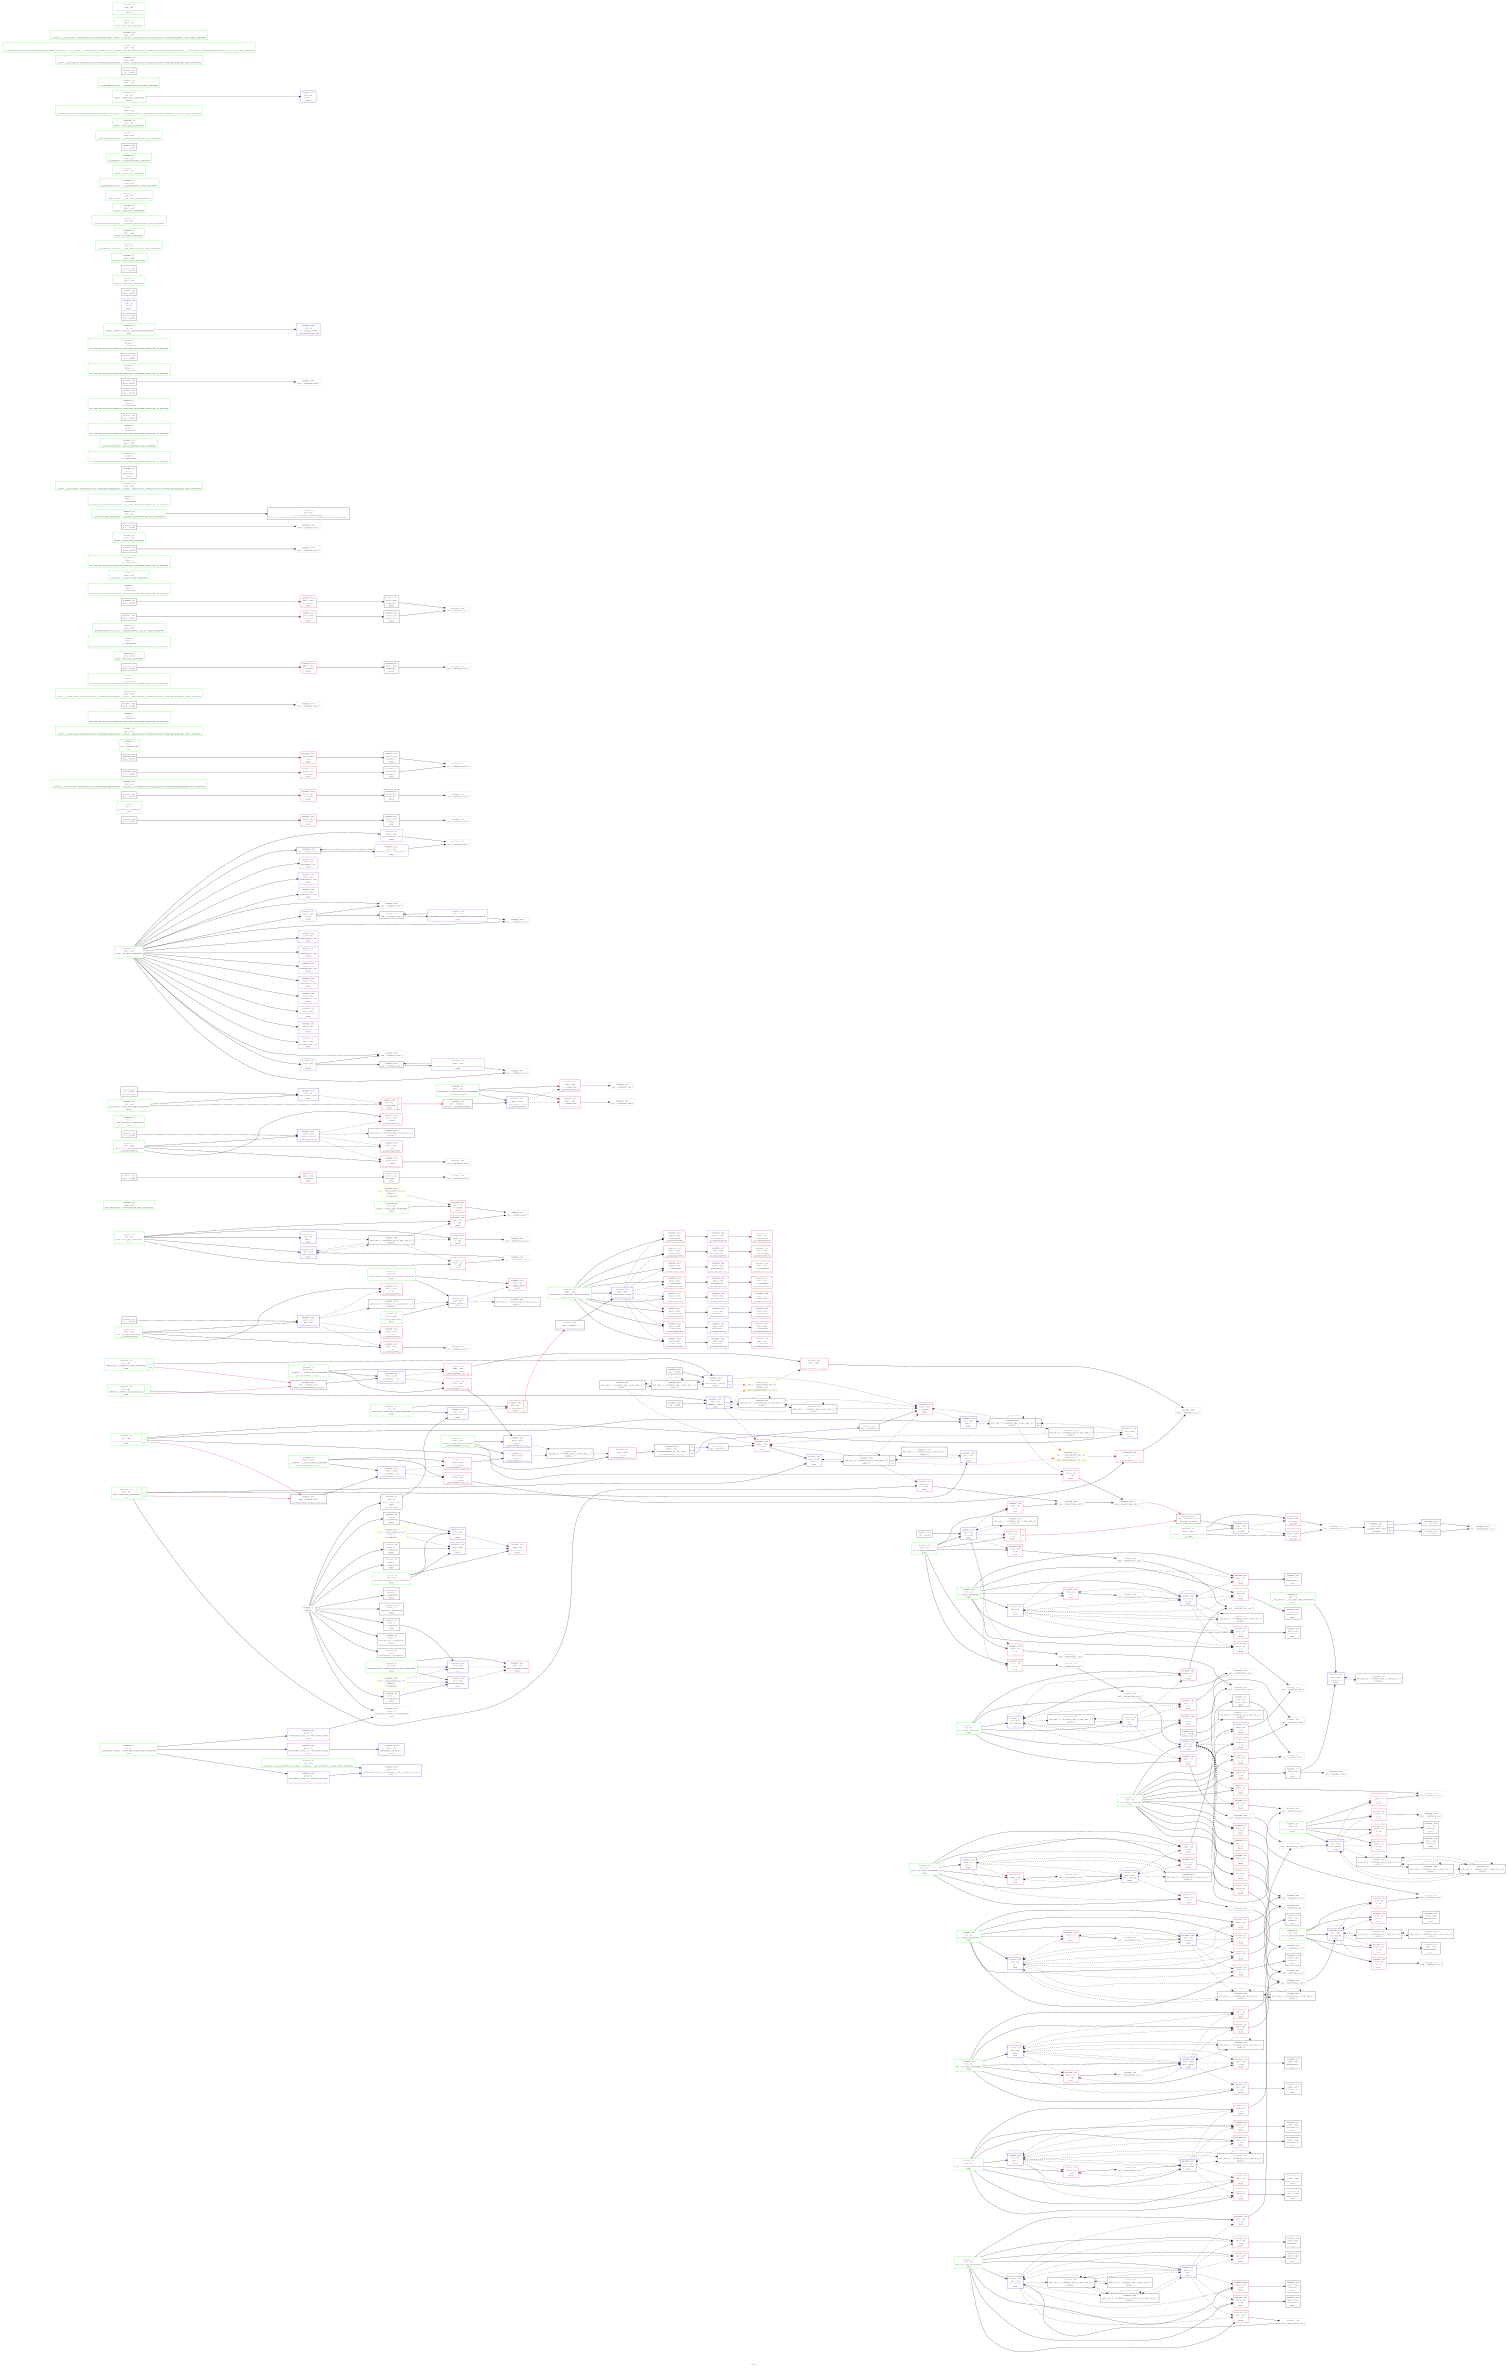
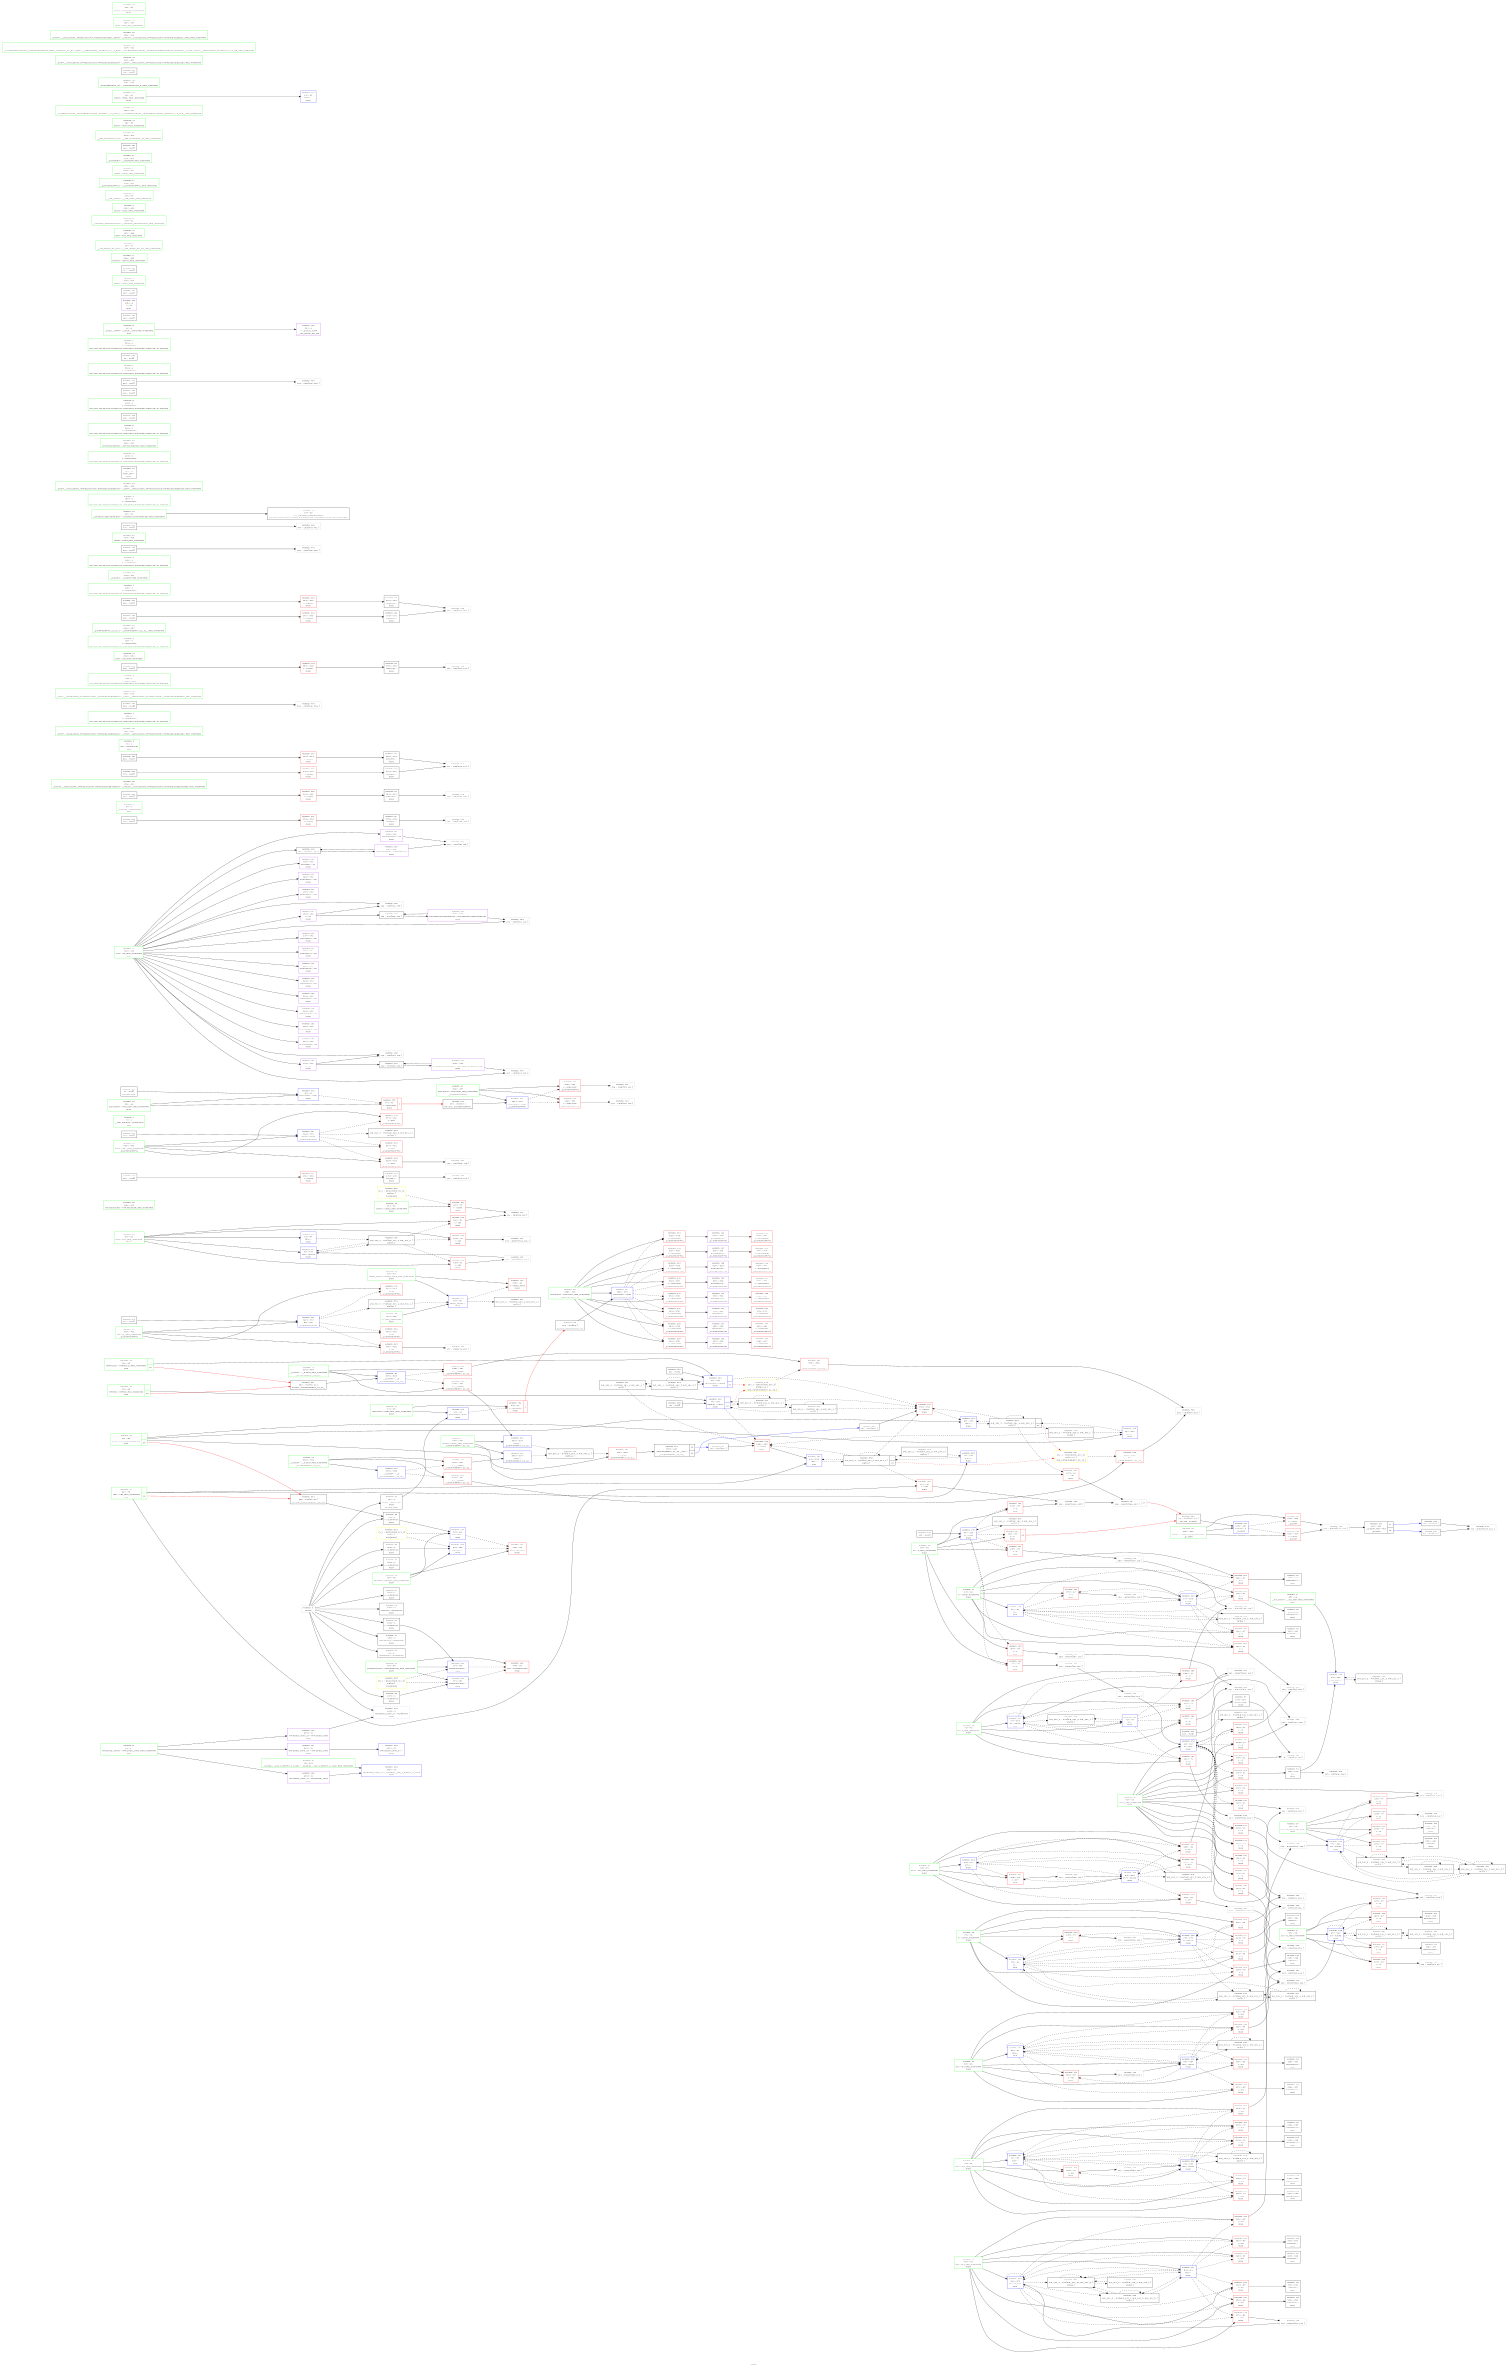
edge "NodeID: 681" -> "NodeID: 310": now "NodeID: 681" -> "NodeID: 88"
